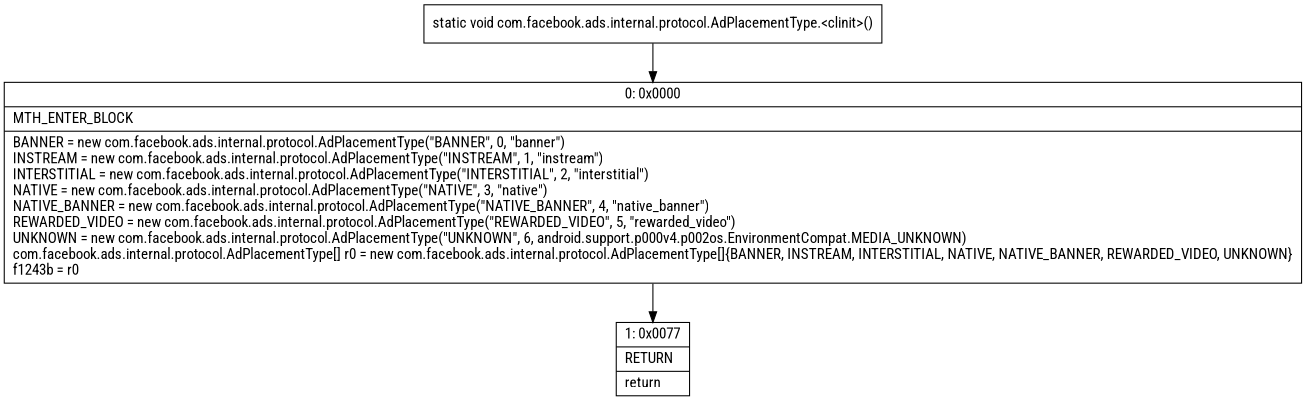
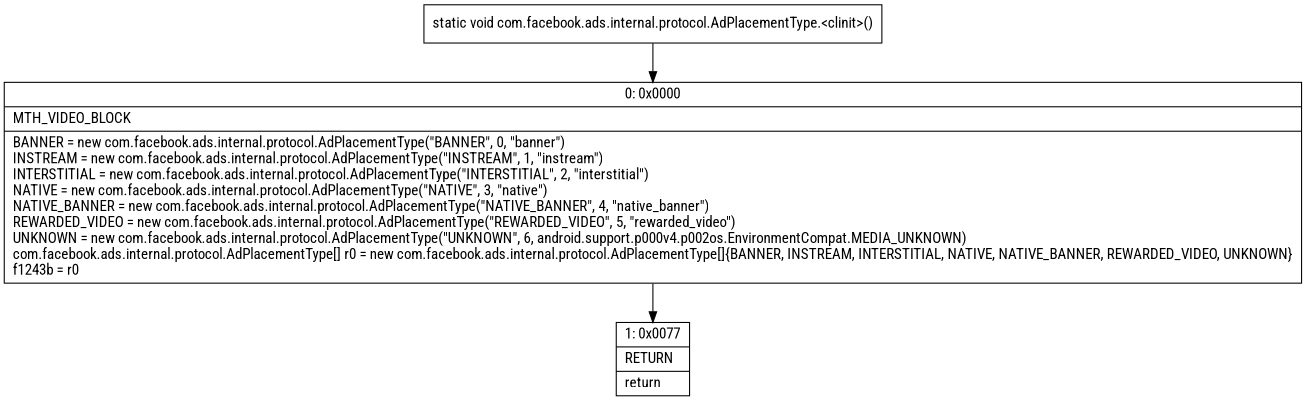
node "0: 0x0000": text "MTH_ENTER_BLOCK" -> "MTH_VIDEO_BLOCK"
